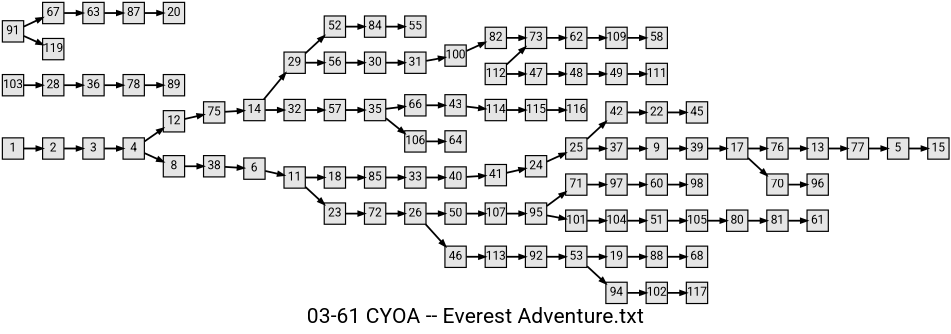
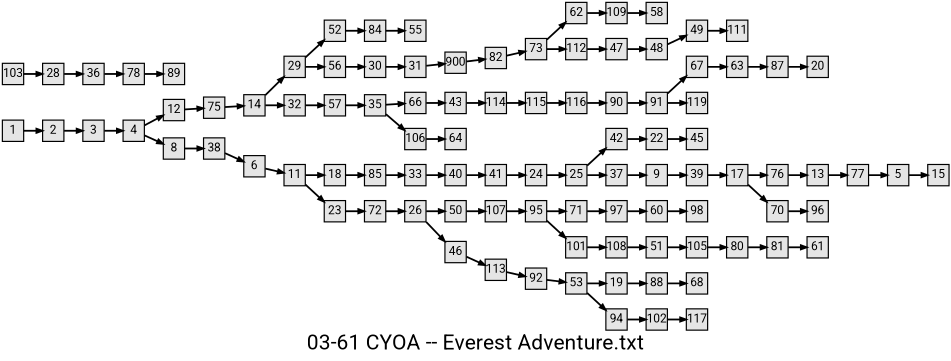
node "100": label "100" -> "900"
edge "112" -> "73": reversed
node "90": added
node "104": label "104" -> "108"
